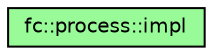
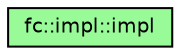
node "fc::process::impl": label "fc::process::impl" -> "fc::impl::impl"
